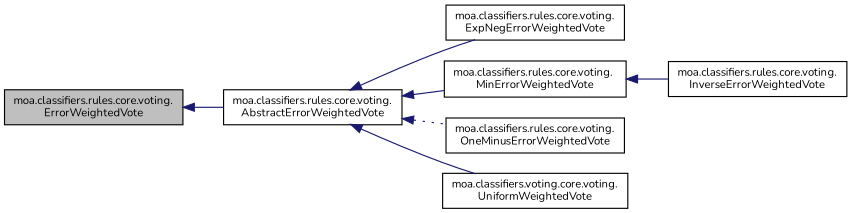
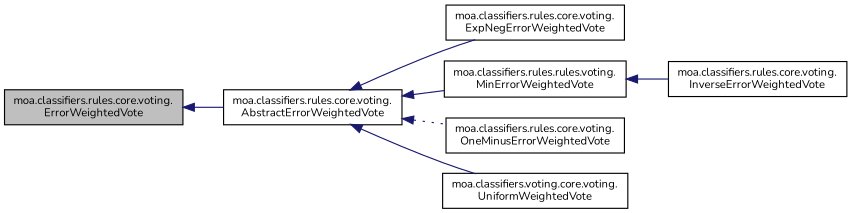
node "moa.classifiers.rules.core.voting. MinErrorWeightedVote": label "moa.classifiers.rules.core.voting. MinErrorWeightedVote" -> "moa.classifiers.rules.rules.voting. MinErrorWeightedVote"
